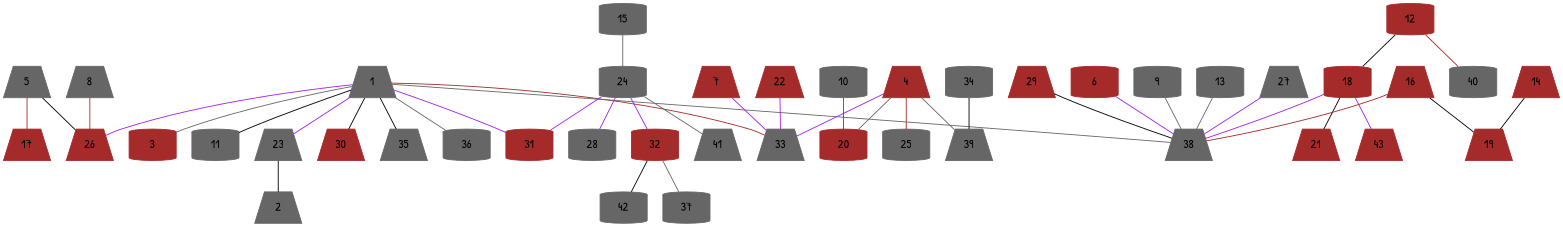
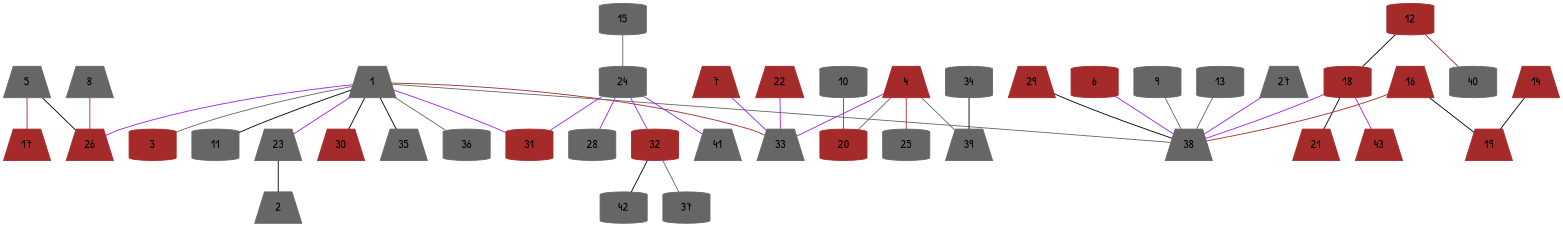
edge "24" -- "41": color gray40 -> purple
